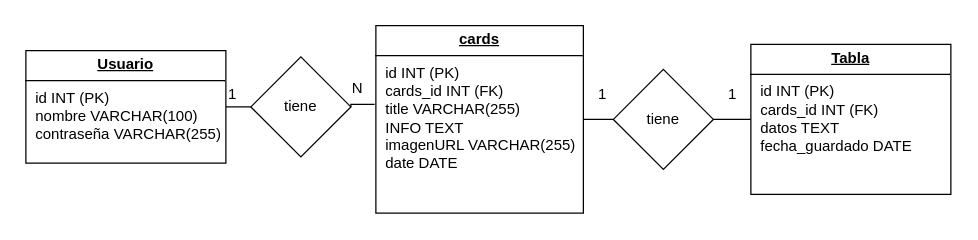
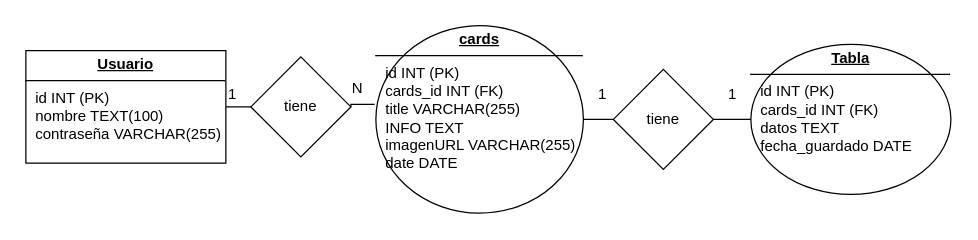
node "Usuario id INT (PK) nombre VARCHAR(100) contraseña VARCHAR(255)": label "Usuario id INT (PK) nombre VARCHAR(100) contraseña VARCHAR(255)" -> "Usuario id INT (PK) nombre TEXT(100) contraseña VARCHAR(255)"
node "cards id INT (PK) cards_id INT (FK) title VARCHAR(255) INFO TEXT imagenURL VARCHAR(255) date DATE": shape rectangle -> ellipse
node "Tabla id INT (PK) cards_id INT (FK) datos TEXT fecha_guardado DATE": shape rectangle -> ellipse
